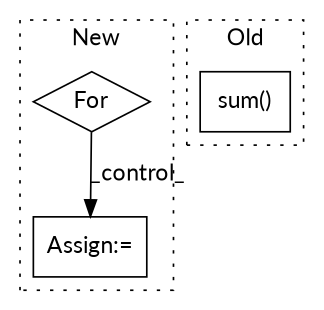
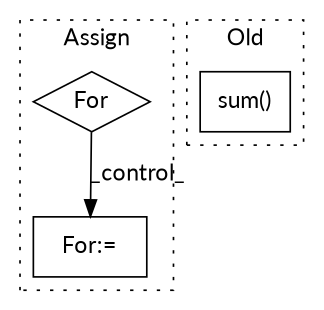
cluster "New": label "New" -> "Assign"
node "Assign:=": label "Assign:=" -> "For:="
